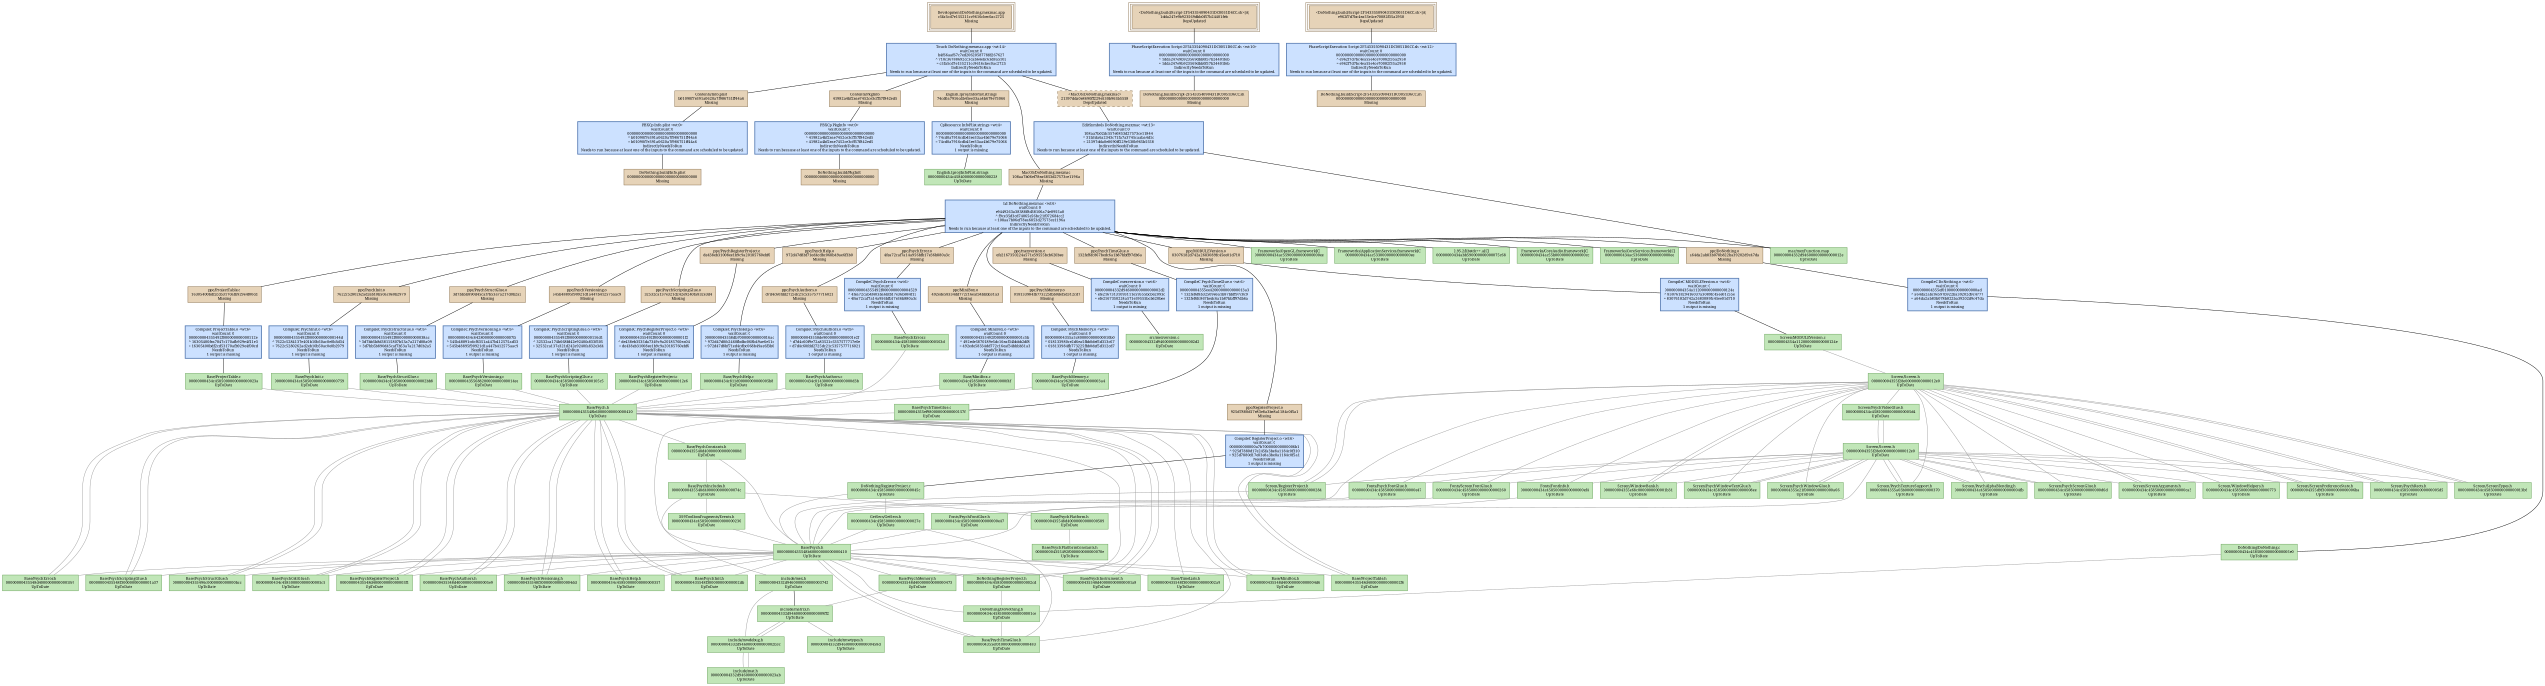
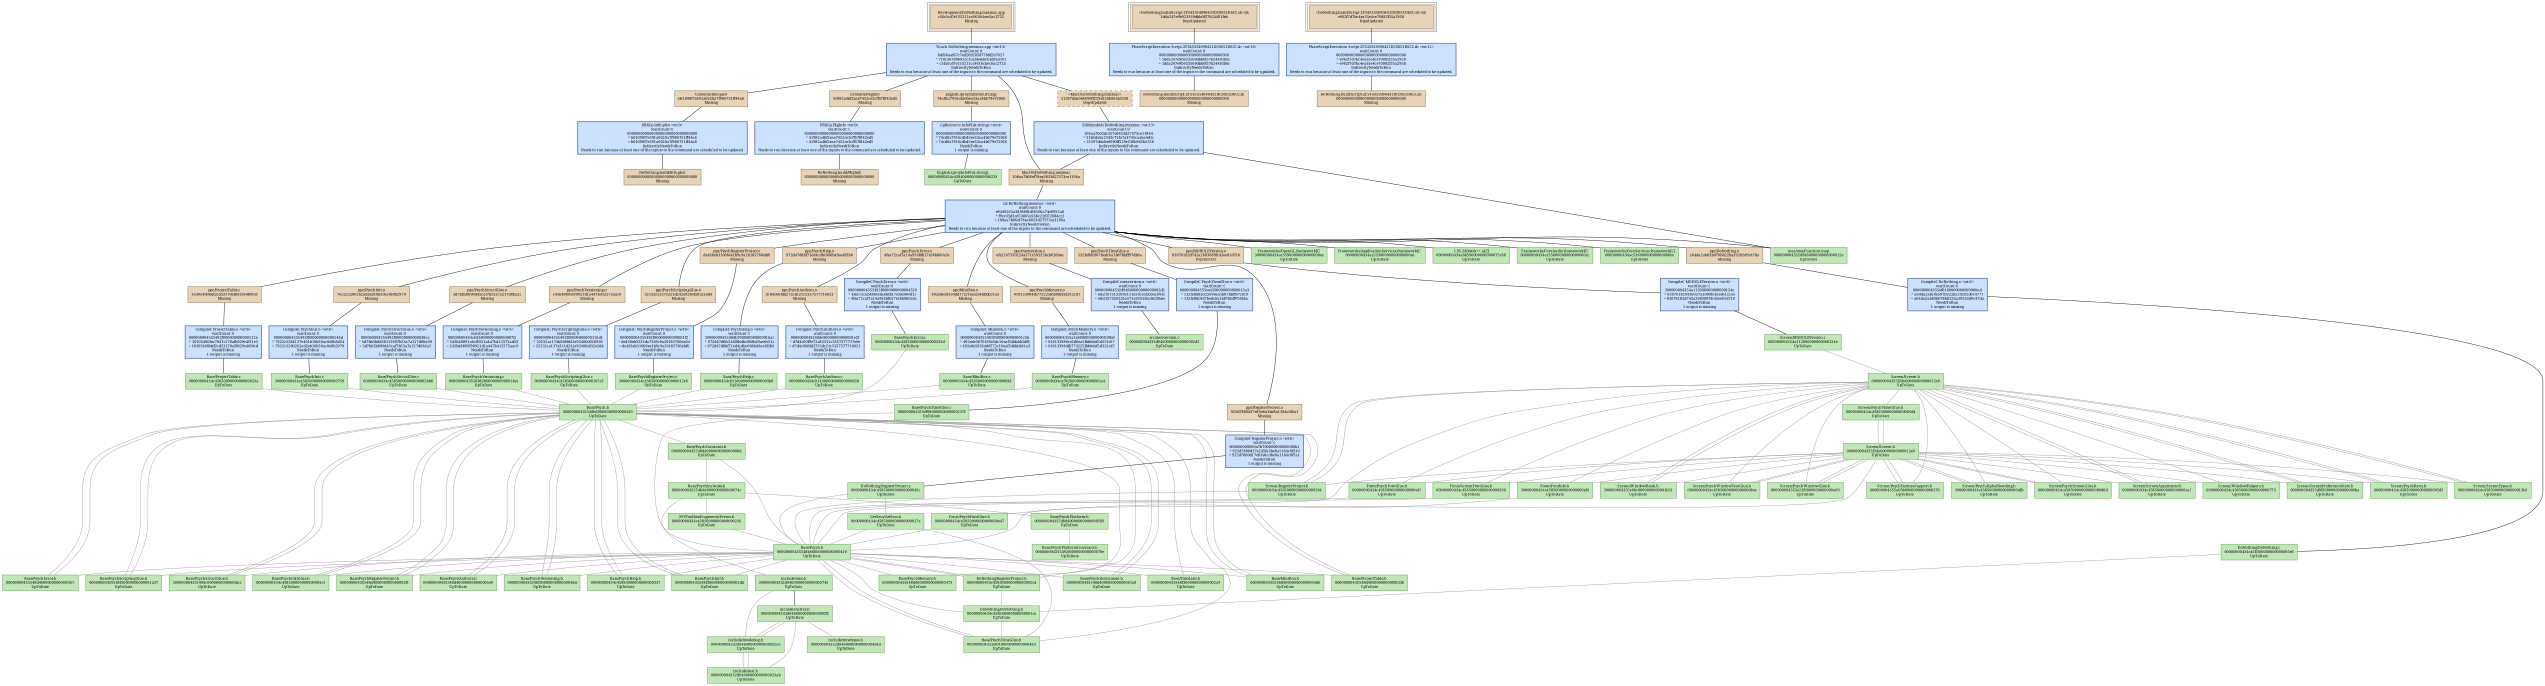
node "ppc/MODULEVersion.o 83076182d742a2683089fc45ee01d710 Missing": label "ppc/MODULEVersion.o 83076182d742a2683089fc45ee01d710 Missing" -> "ppc/MODULEVersion.o 83076182d742a2683089fc45ee01d710 PsychError"
edge "Base/PsychMemory.h 00000000435548d40000000000000473 UpToDate" -- "include/matrix.h 000000004332d9460000000000009ff2 UpToDate": now "include/mat.h 000000004332d94600000000000023ab UpToDate" -- "include/matrix.h 000000004332d9460000000000009ff2 UpToDate"
